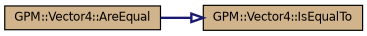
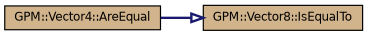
node "GPM::Vector4::IsEqualTo": label "GPM::Vector4::IsEqualTo" -> "GPM::Vector8::IsEqualTo"
